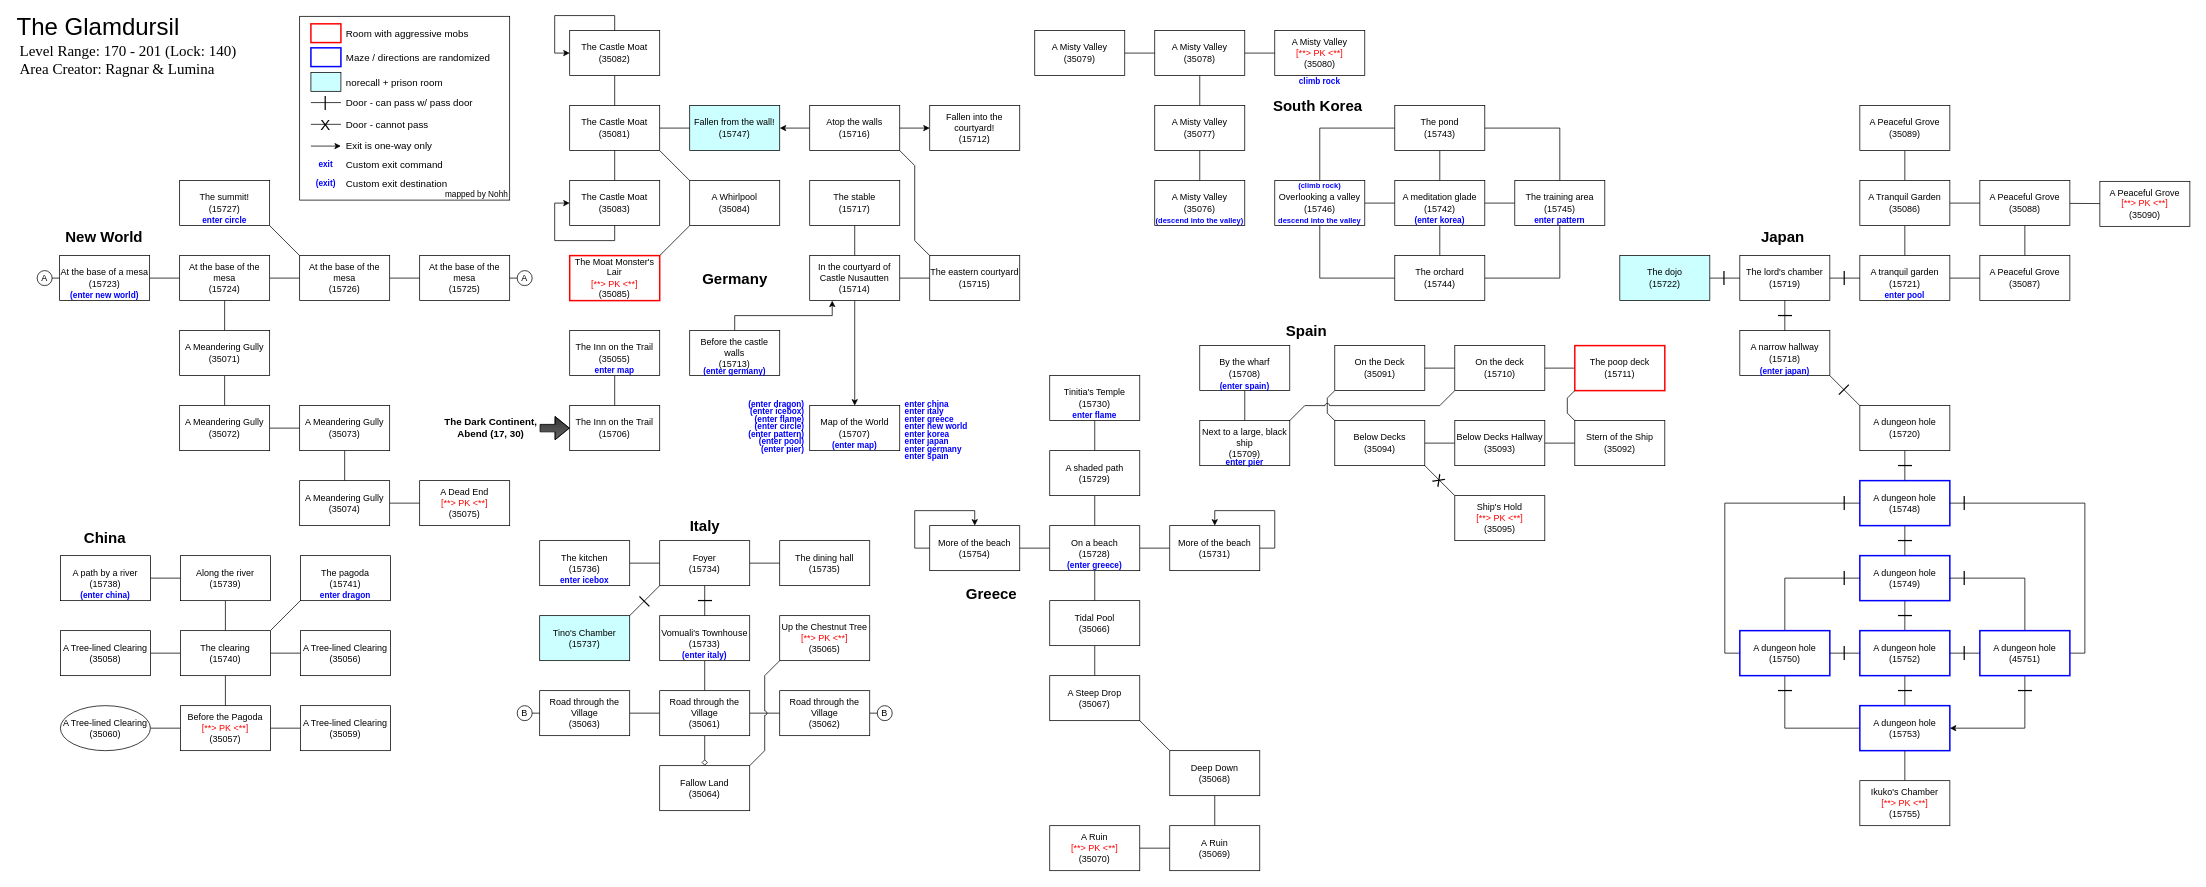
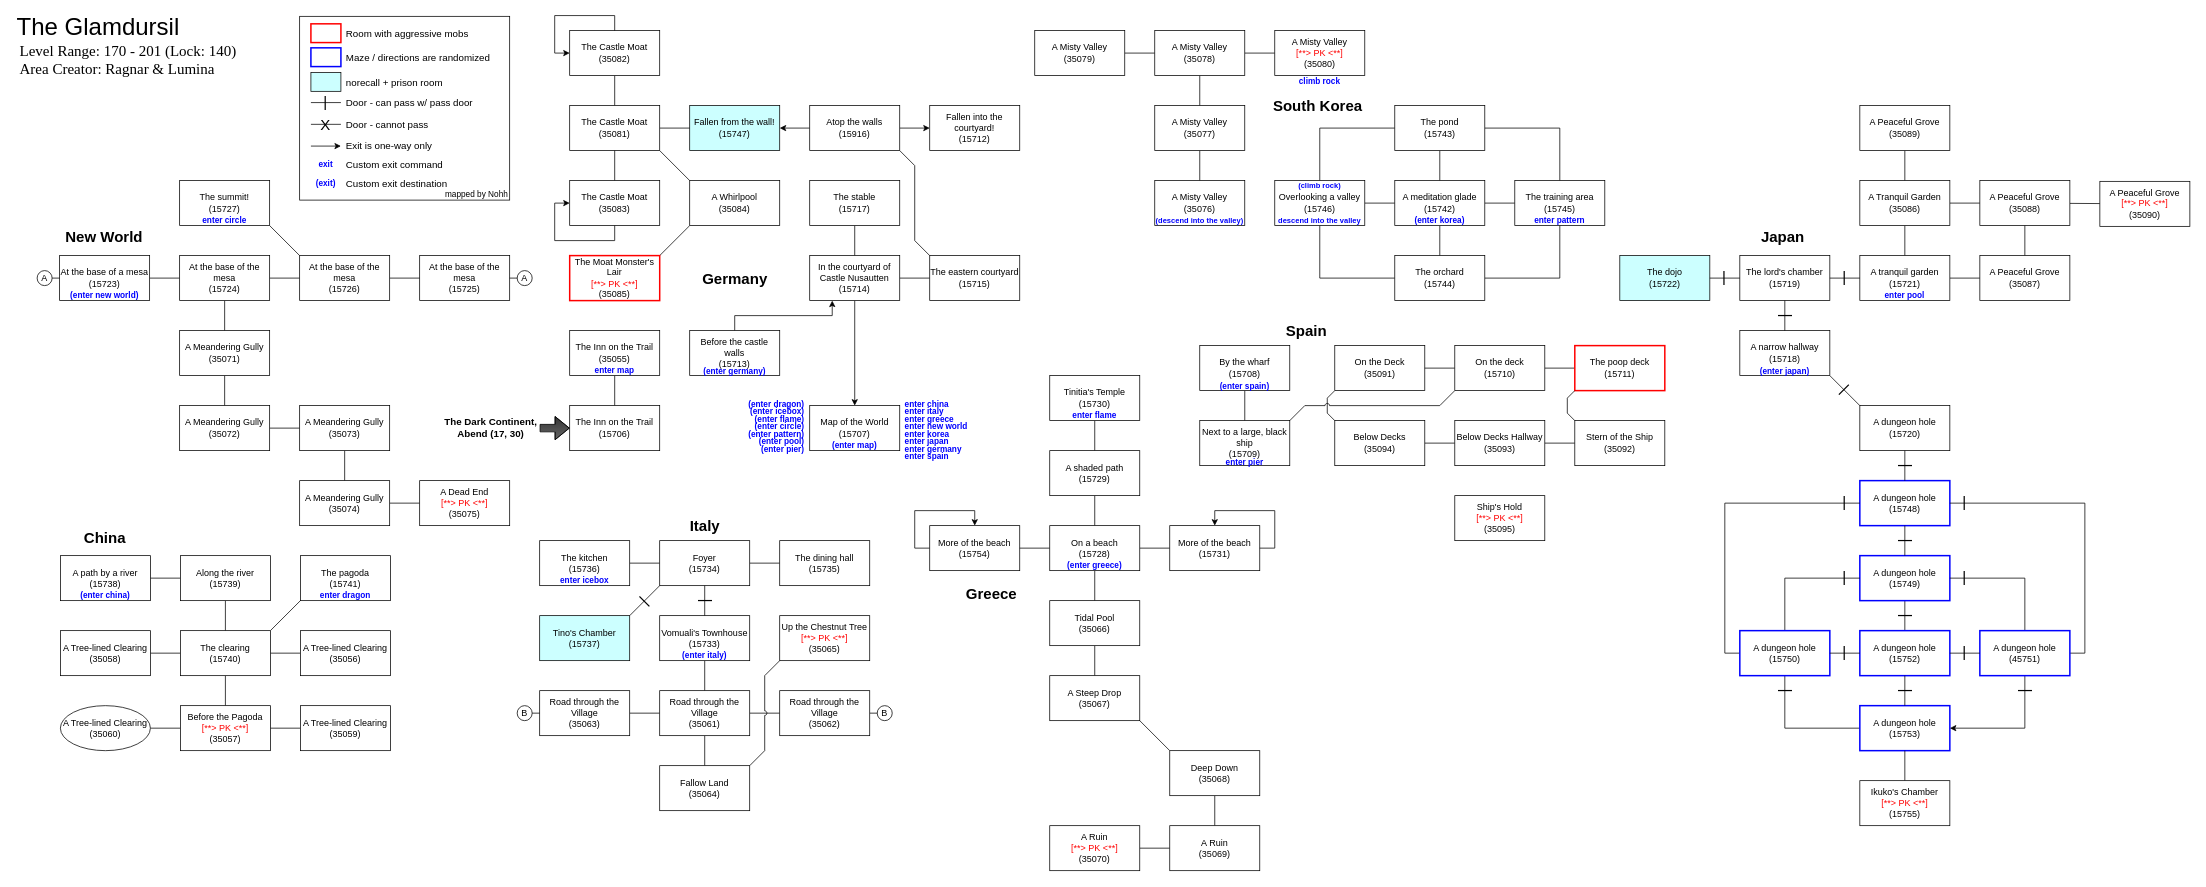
node "Atop the walls (15716)": label "Atop the walls (15716)" -> "Atop the walls (15916)"
edge "Below Decks (35094)" -- "Ship's Hold [**> PK (35095)": removed, label "X"
edge "Road through the Village (35061)" -> "Fallow Land (35064)": arrowhead diamond -> none
